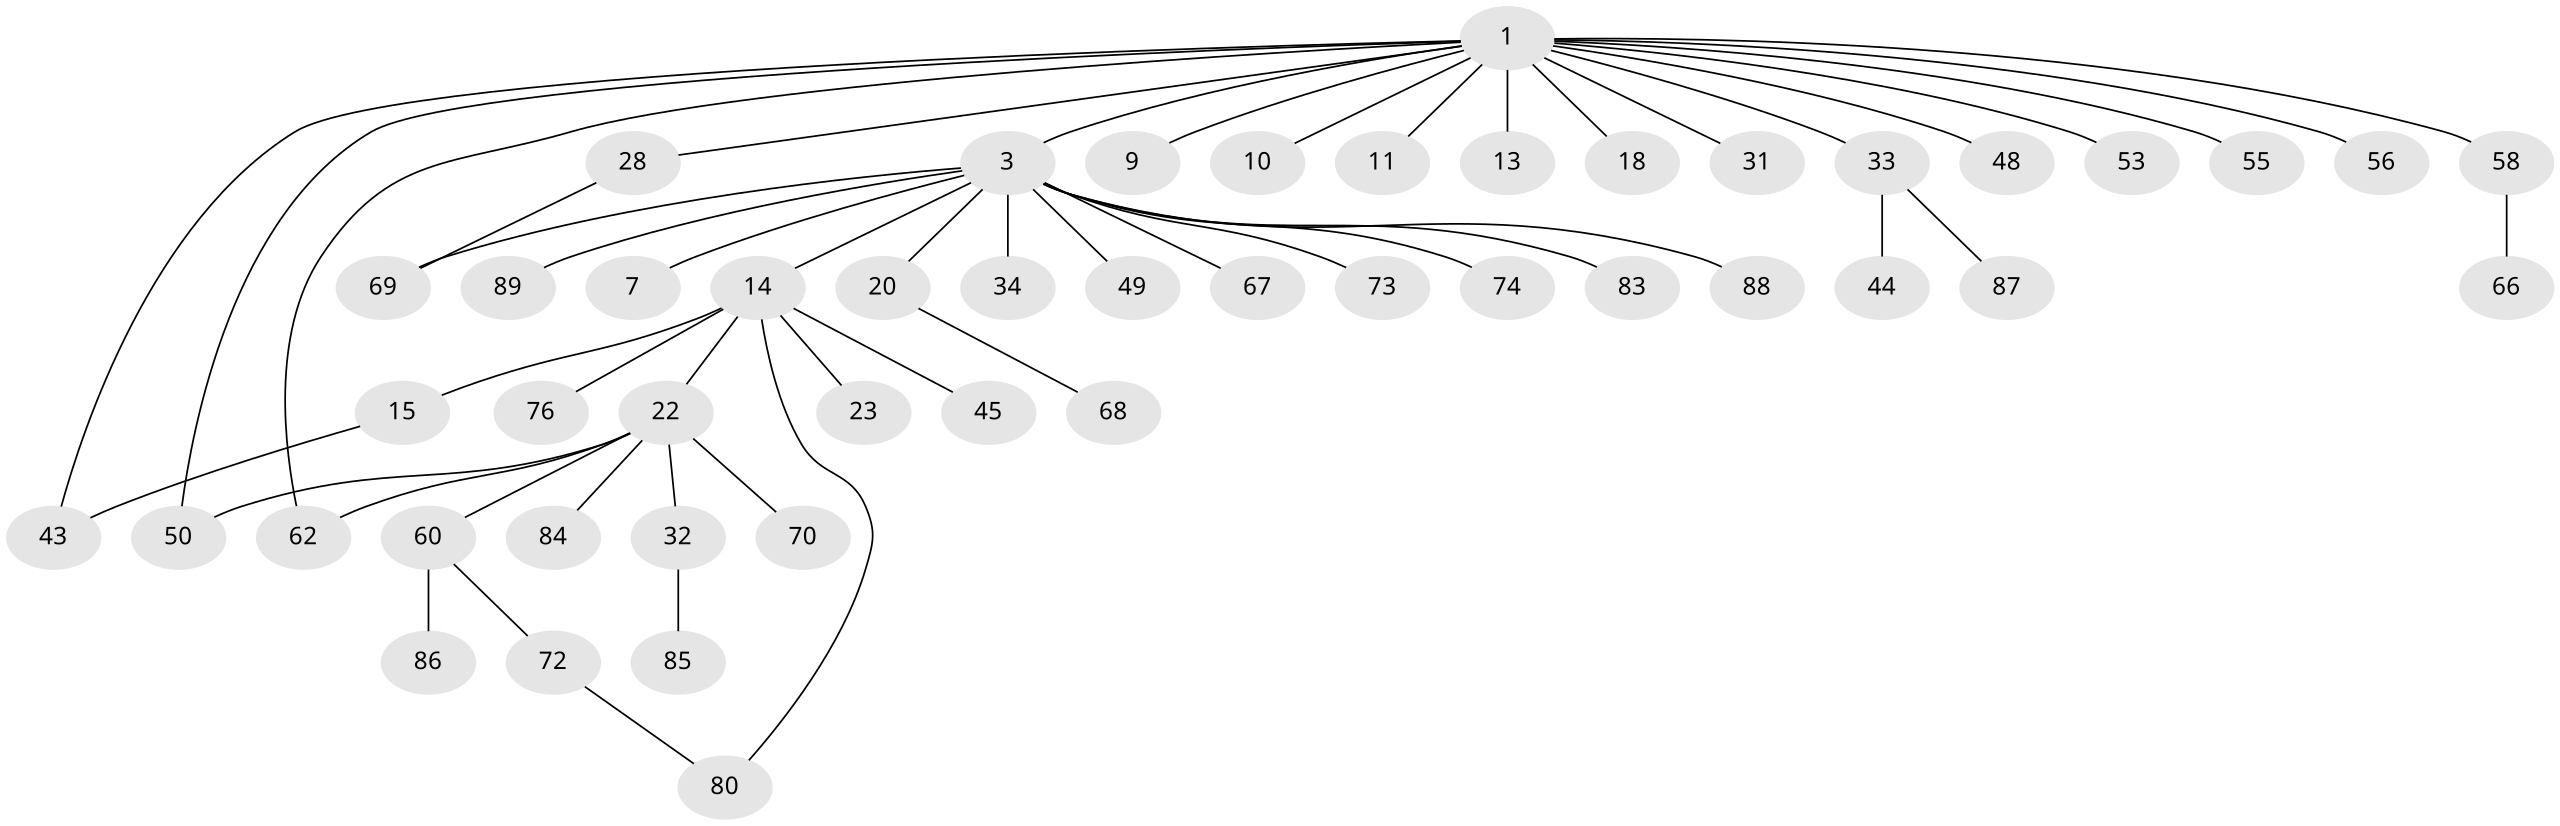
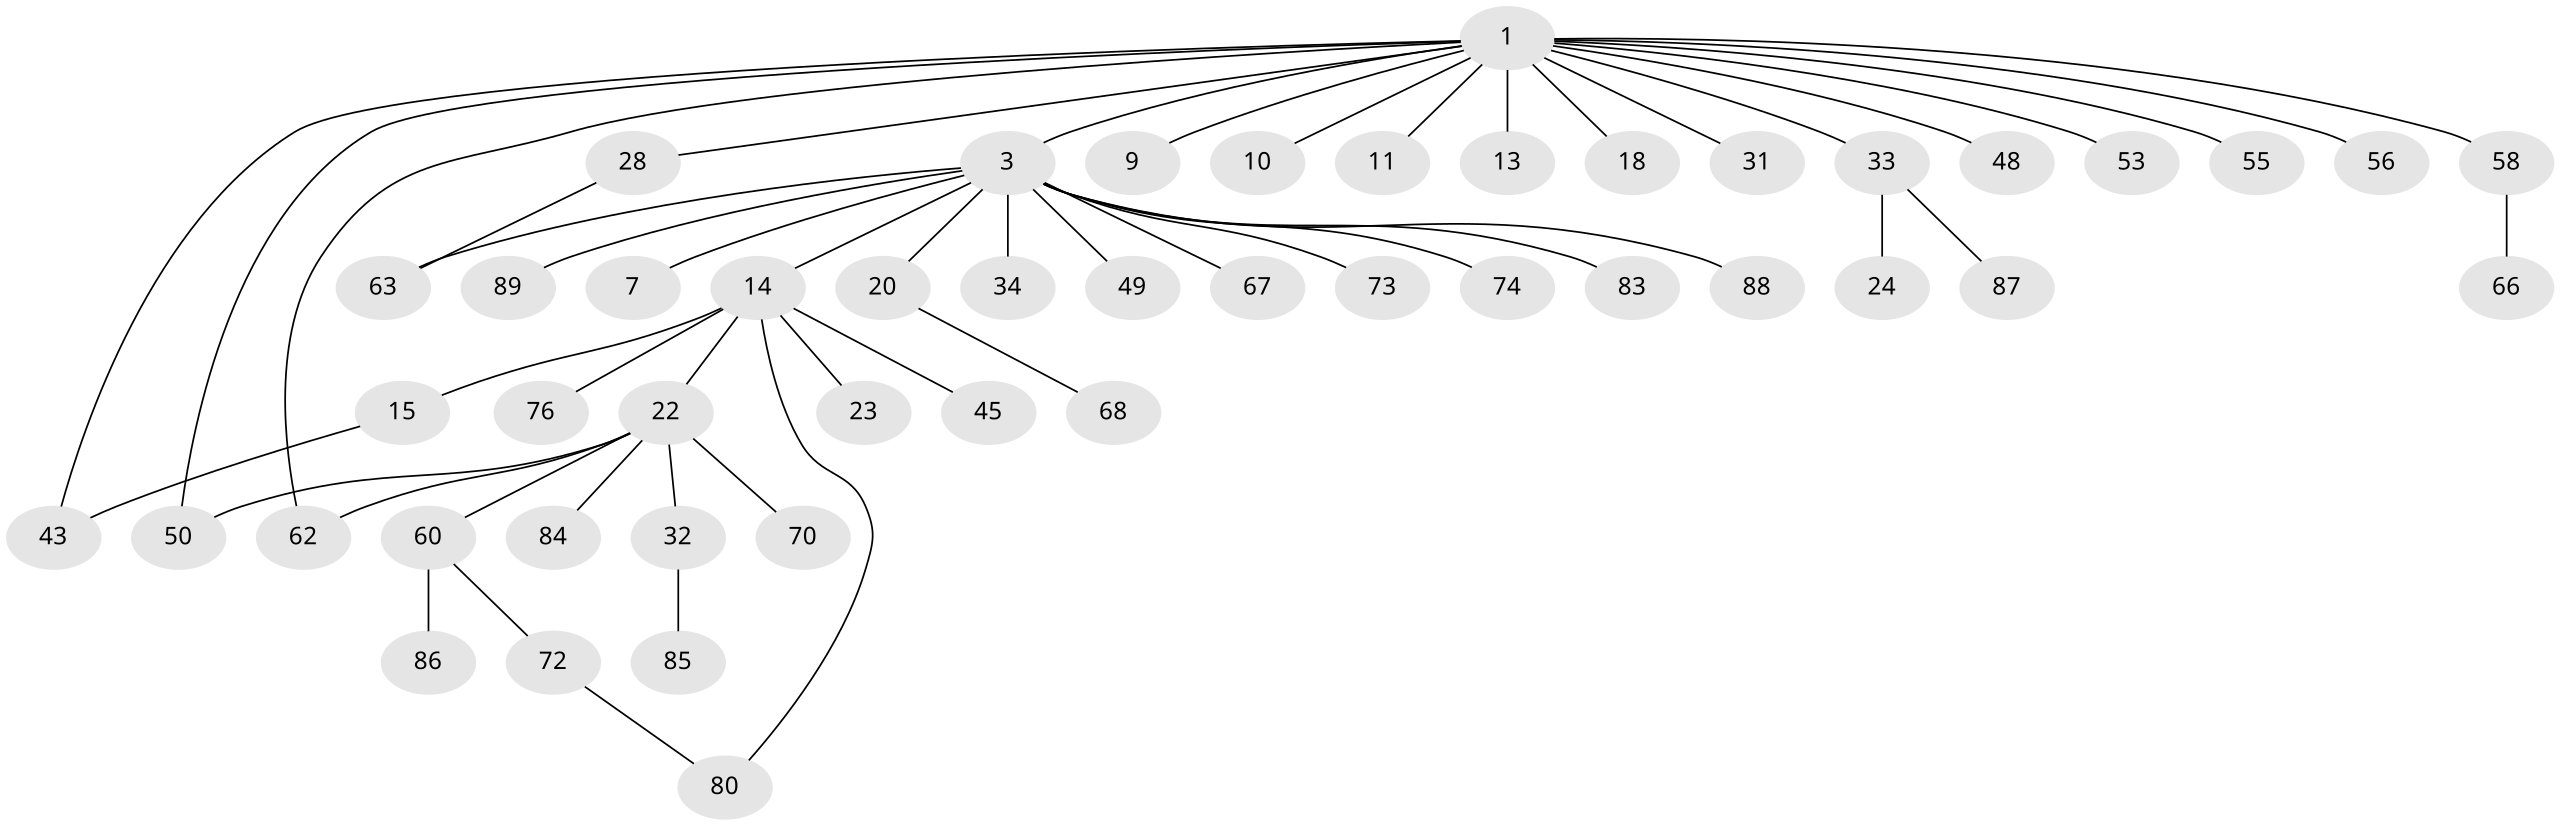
node "69": label "69" -> "63"
node "44": label "44" -> "24"
